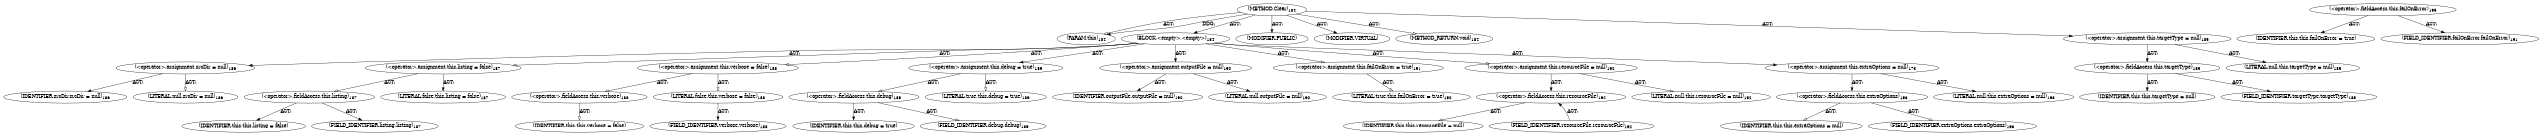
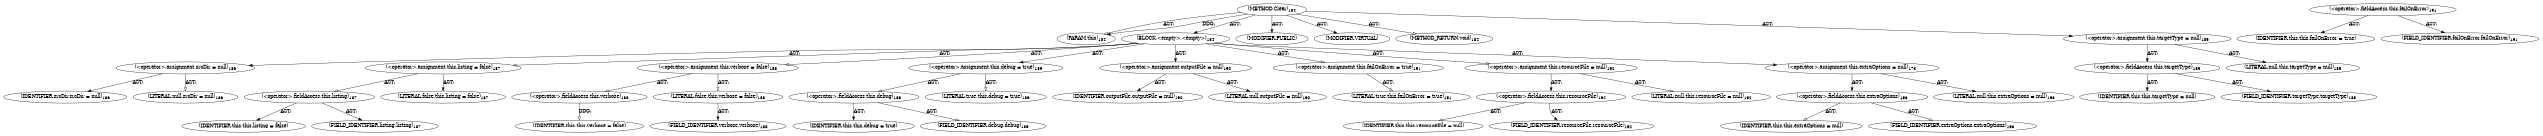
node "(<operator>.fieldAccess,this.failOnError)": text "195" -> "191"
node "(LITERAL,true,this.failOnError = true)": text "190" -> "191"
edge "(<operator>.fieldAccess,this.verbose)" -> "(IDENTIFIER,this,this.verbose = false)": label "AST: " -> "DDG: "
edge "(FIELD_IDENTIFIER,resourceFile,resourceFile)" -> "(<operator>.fieldAccess,this.resourceFile)": reversed
